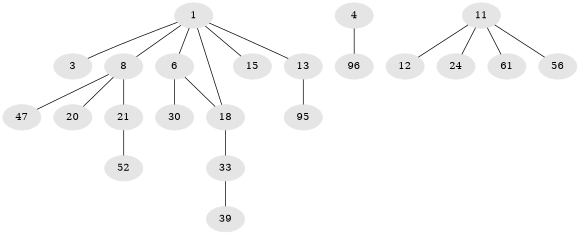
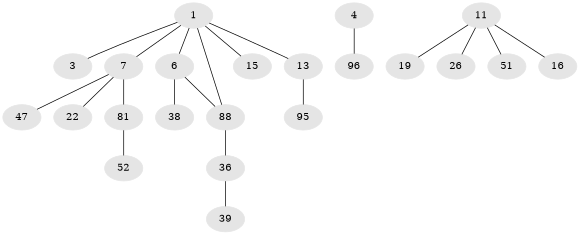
node "8": label "8" -> "7"
node "12": label "12" -> "19"
node "24": label "24" -> "26"
node "61": label "61" -> "51"
node "56": label "56" -> "16"
node "20": label "20" -> "22"
node "21": label "21" -> "81"
node "30": label "30" -> "38"
node "18": label "18" -> "88"
node "33": label "33" -> "36"
